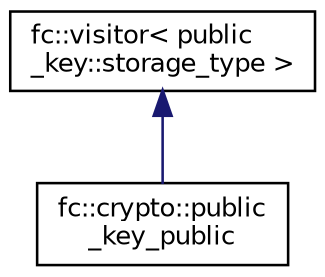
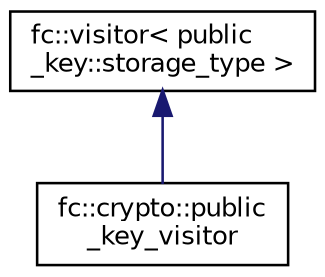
node "fc::crypto::public _key_public": label "fc::crypto::public _key_public" -> "fc::crypto::public _key_visitor"
